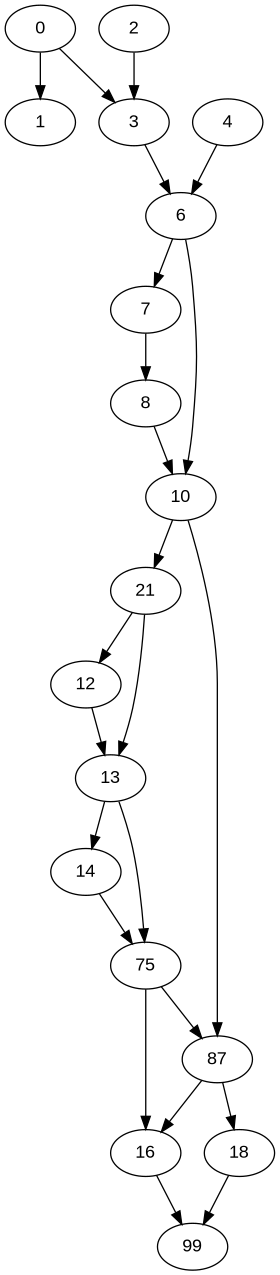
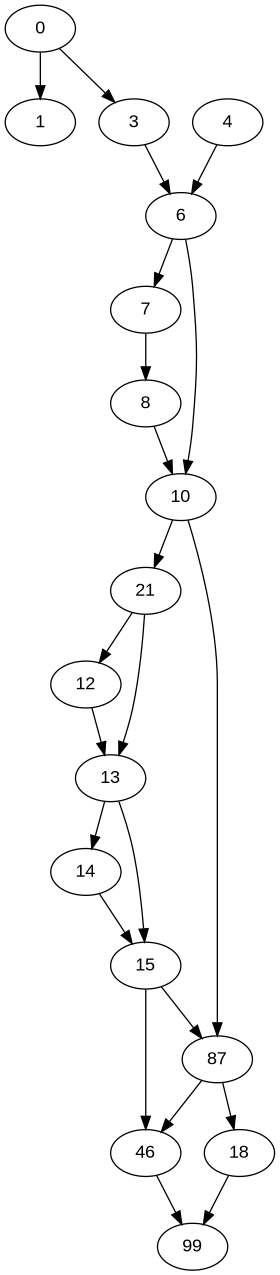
node "2": removed
node "75": label "75" -> "15"
node "16": label "16" -> "46"
